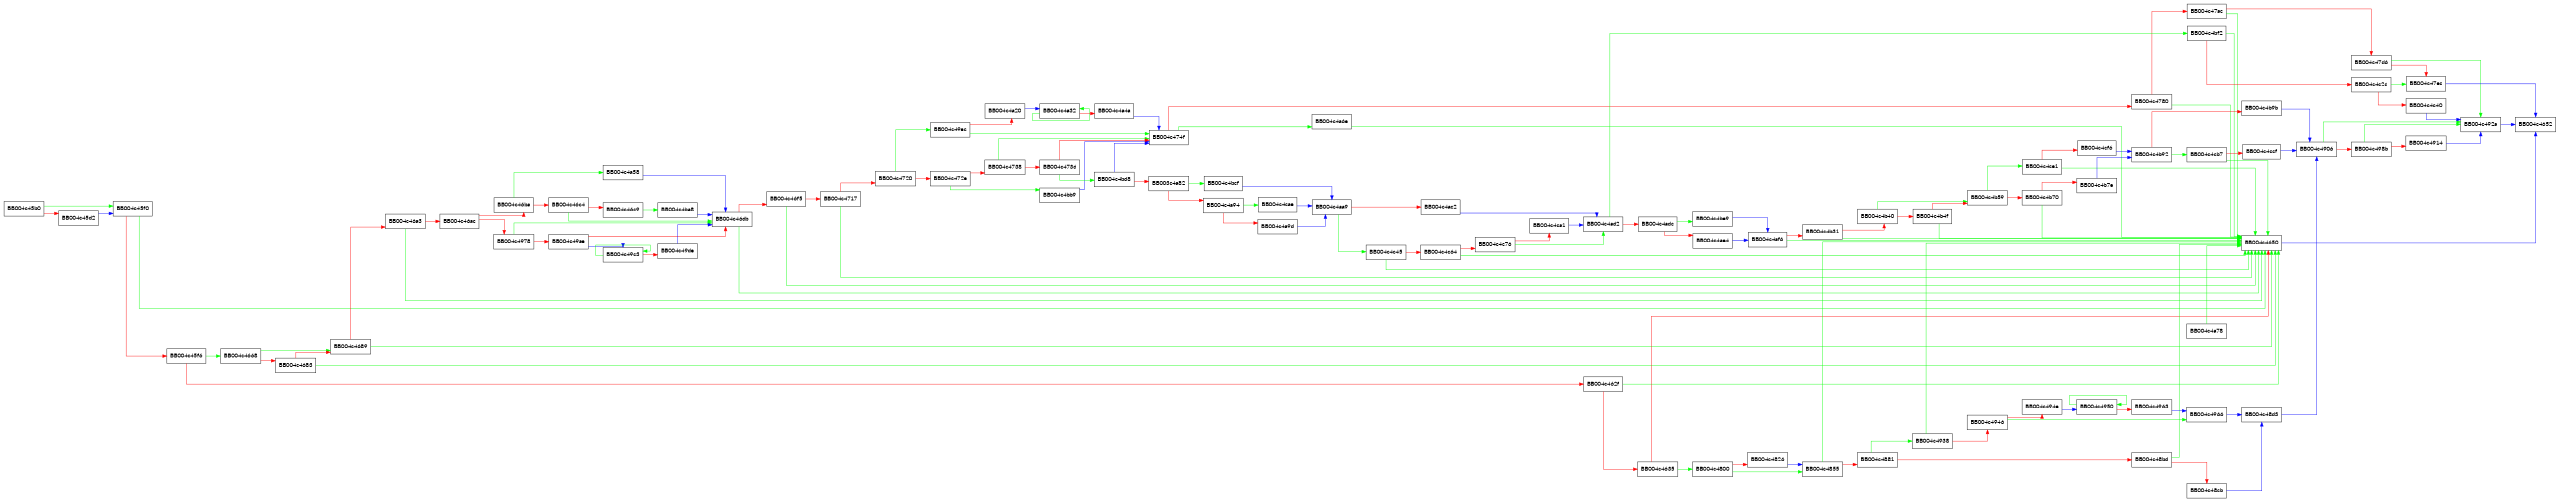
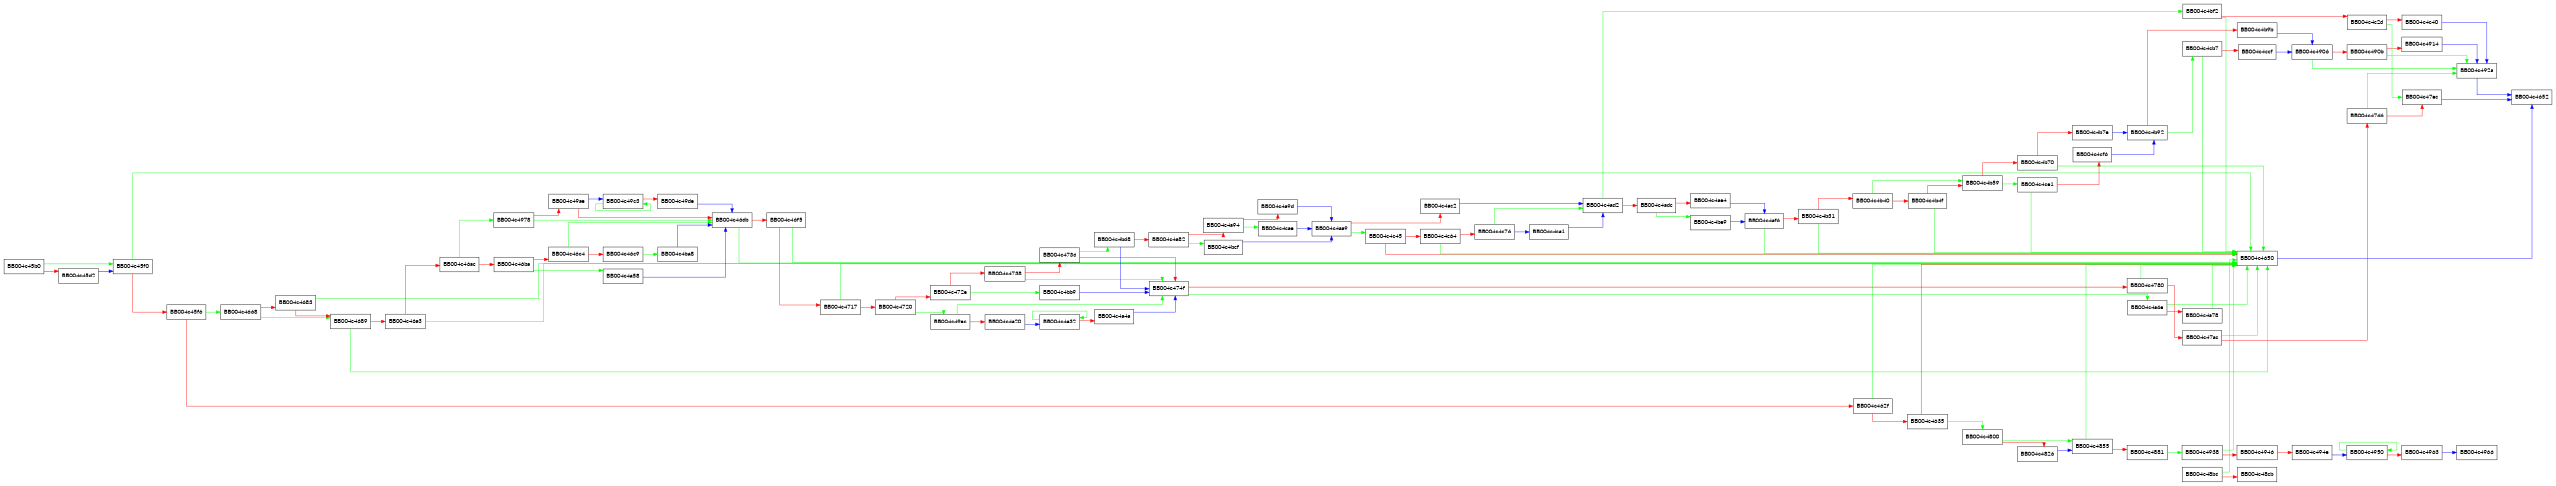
node "BB004c498b": label "BB004c498b" -> "BB004c490b"
node "BB003c4a82": label "BB003c4a82" -> "BB004c4a82"
edge "BB004c46ac" -> "BB004c4978": color red -> green
edge "BB004c4c76" -> "BB004c4ca1": color red -> blue
edge "BB004c4c45" -> "BB004c4650": color green -> red
edge "BB004c4a6e" -> "BB004c4a78": added
node "BB004c48d3": removed
edge "BB004c4946" -> "BB004c4966": removed
edge "BB004c4881" -> "BB004c48bd": removed
